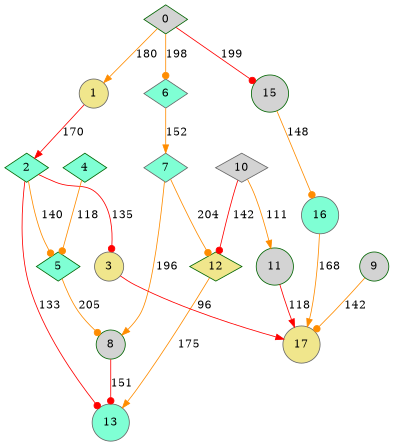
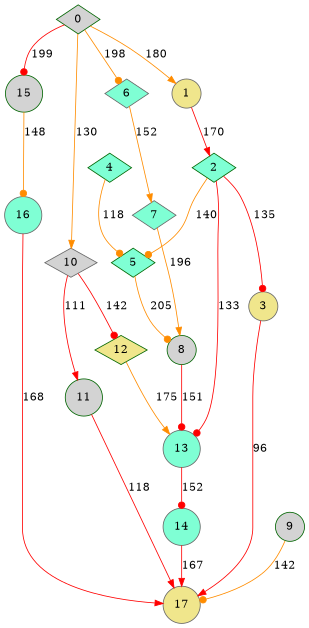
edge "0" -> "10": added, label "130"
edge "10" -> "11": color darkorange -> red
edge "7" -> "12": removed, label "204"
edge "16" -> "17": color darkorange -> red
node "14": added
